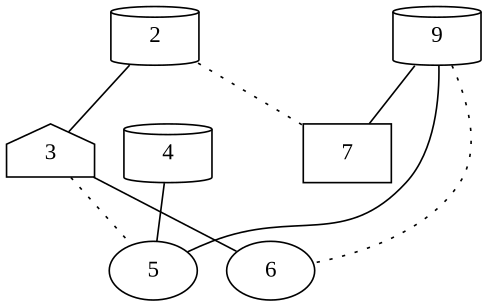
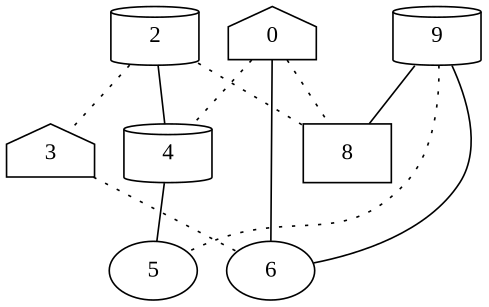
node "0": added
edge "2" -- "4": added
edge "2" -- "3": style solid -> dotted
node "7": label "7" -> "8"
edge "9" -- "6": style dotted -> solid
edge "3" -- "5": removed
edge "9" -- "5": style solid -> dotted
edge "3" -- "6": style solid -> dotted
